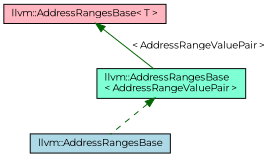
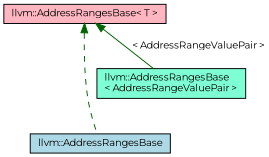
edge "llvm::AddressRangesBase" -> "llvm::AddressRangesBase < AddressRangeValuePair >": now "llvm::AddressRangesBase" -> "llvm::AddressRangesBase< T >"
